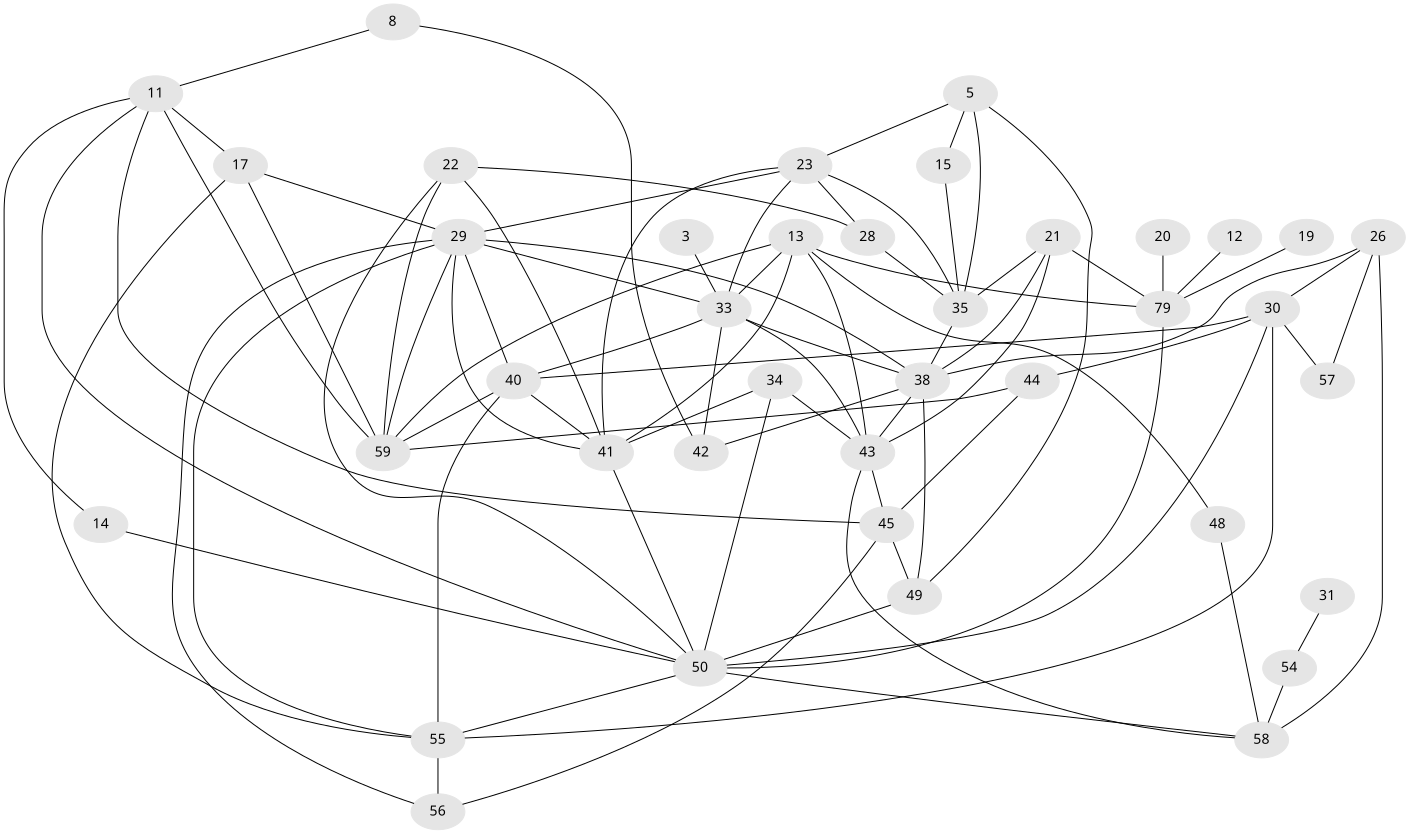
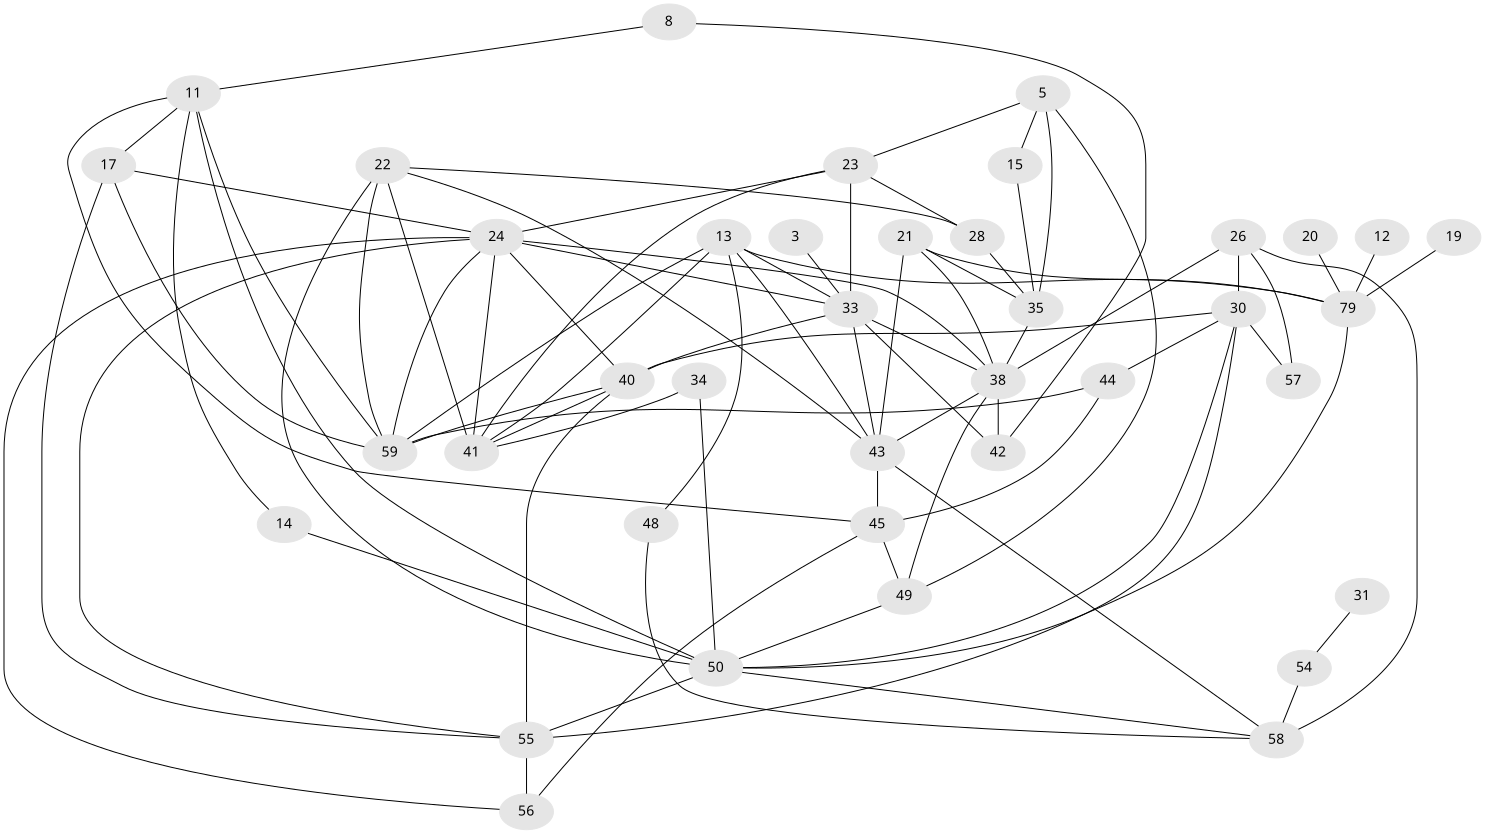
edge "23" -- "35": removed
node "29": label "29" -> "24"
edge "34" -- "43": now "22" -- "43"
edge "41" -- "50": removed
